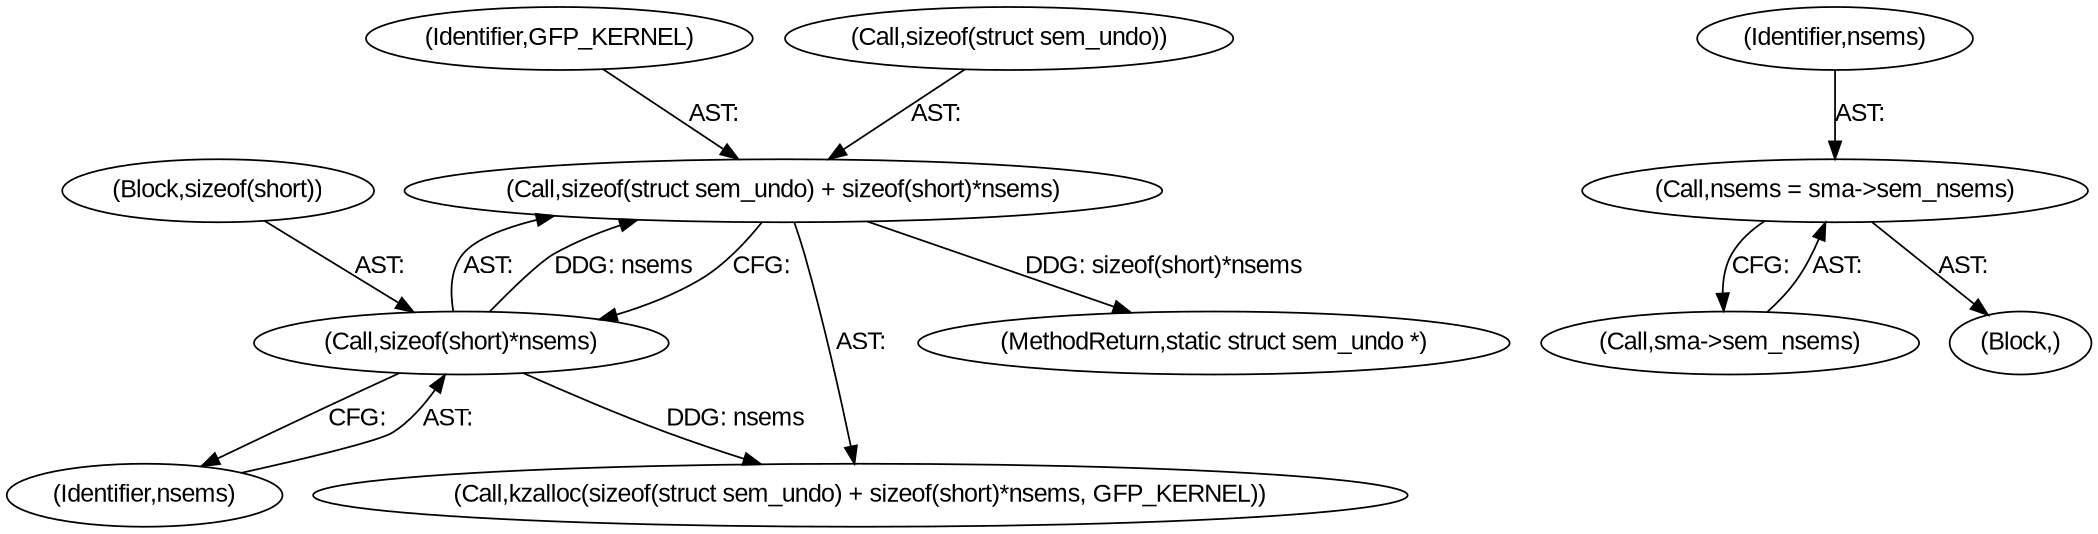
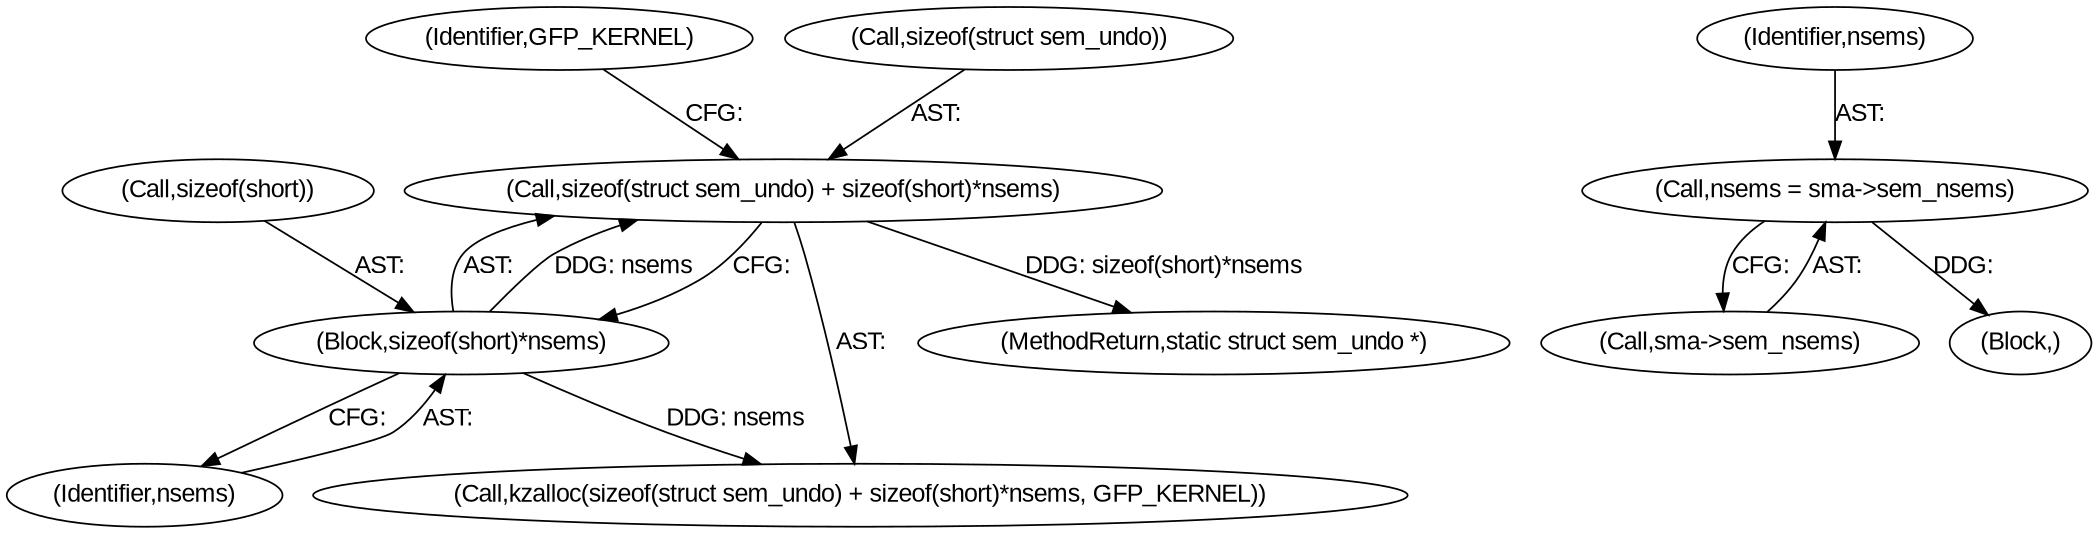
edge "(Identifier,GFP_KERNEL)" -> "(Call,sizeof(struct sem_undo) + sizeof(short)*nsems)": label "AST: " -> "CFG: "
node "(Block,sizeof(short))": label "(Block,sizeof(short))" -> "(Call,sizeof(short))"
edge "(Call,nsems = sma->sem_nsems)" -> "(Block,)": label "AST: " -> "DDG: "
node "(Call,sizeof(short)*nsems)": label "(Call,sizeof(short)*nsems)" -> "(Block,sizeof(short)*nsems)"
